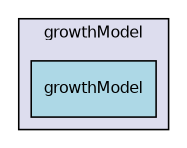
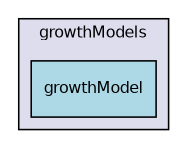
cluster "growthModel": label "growthModel" -> "growthModels"
